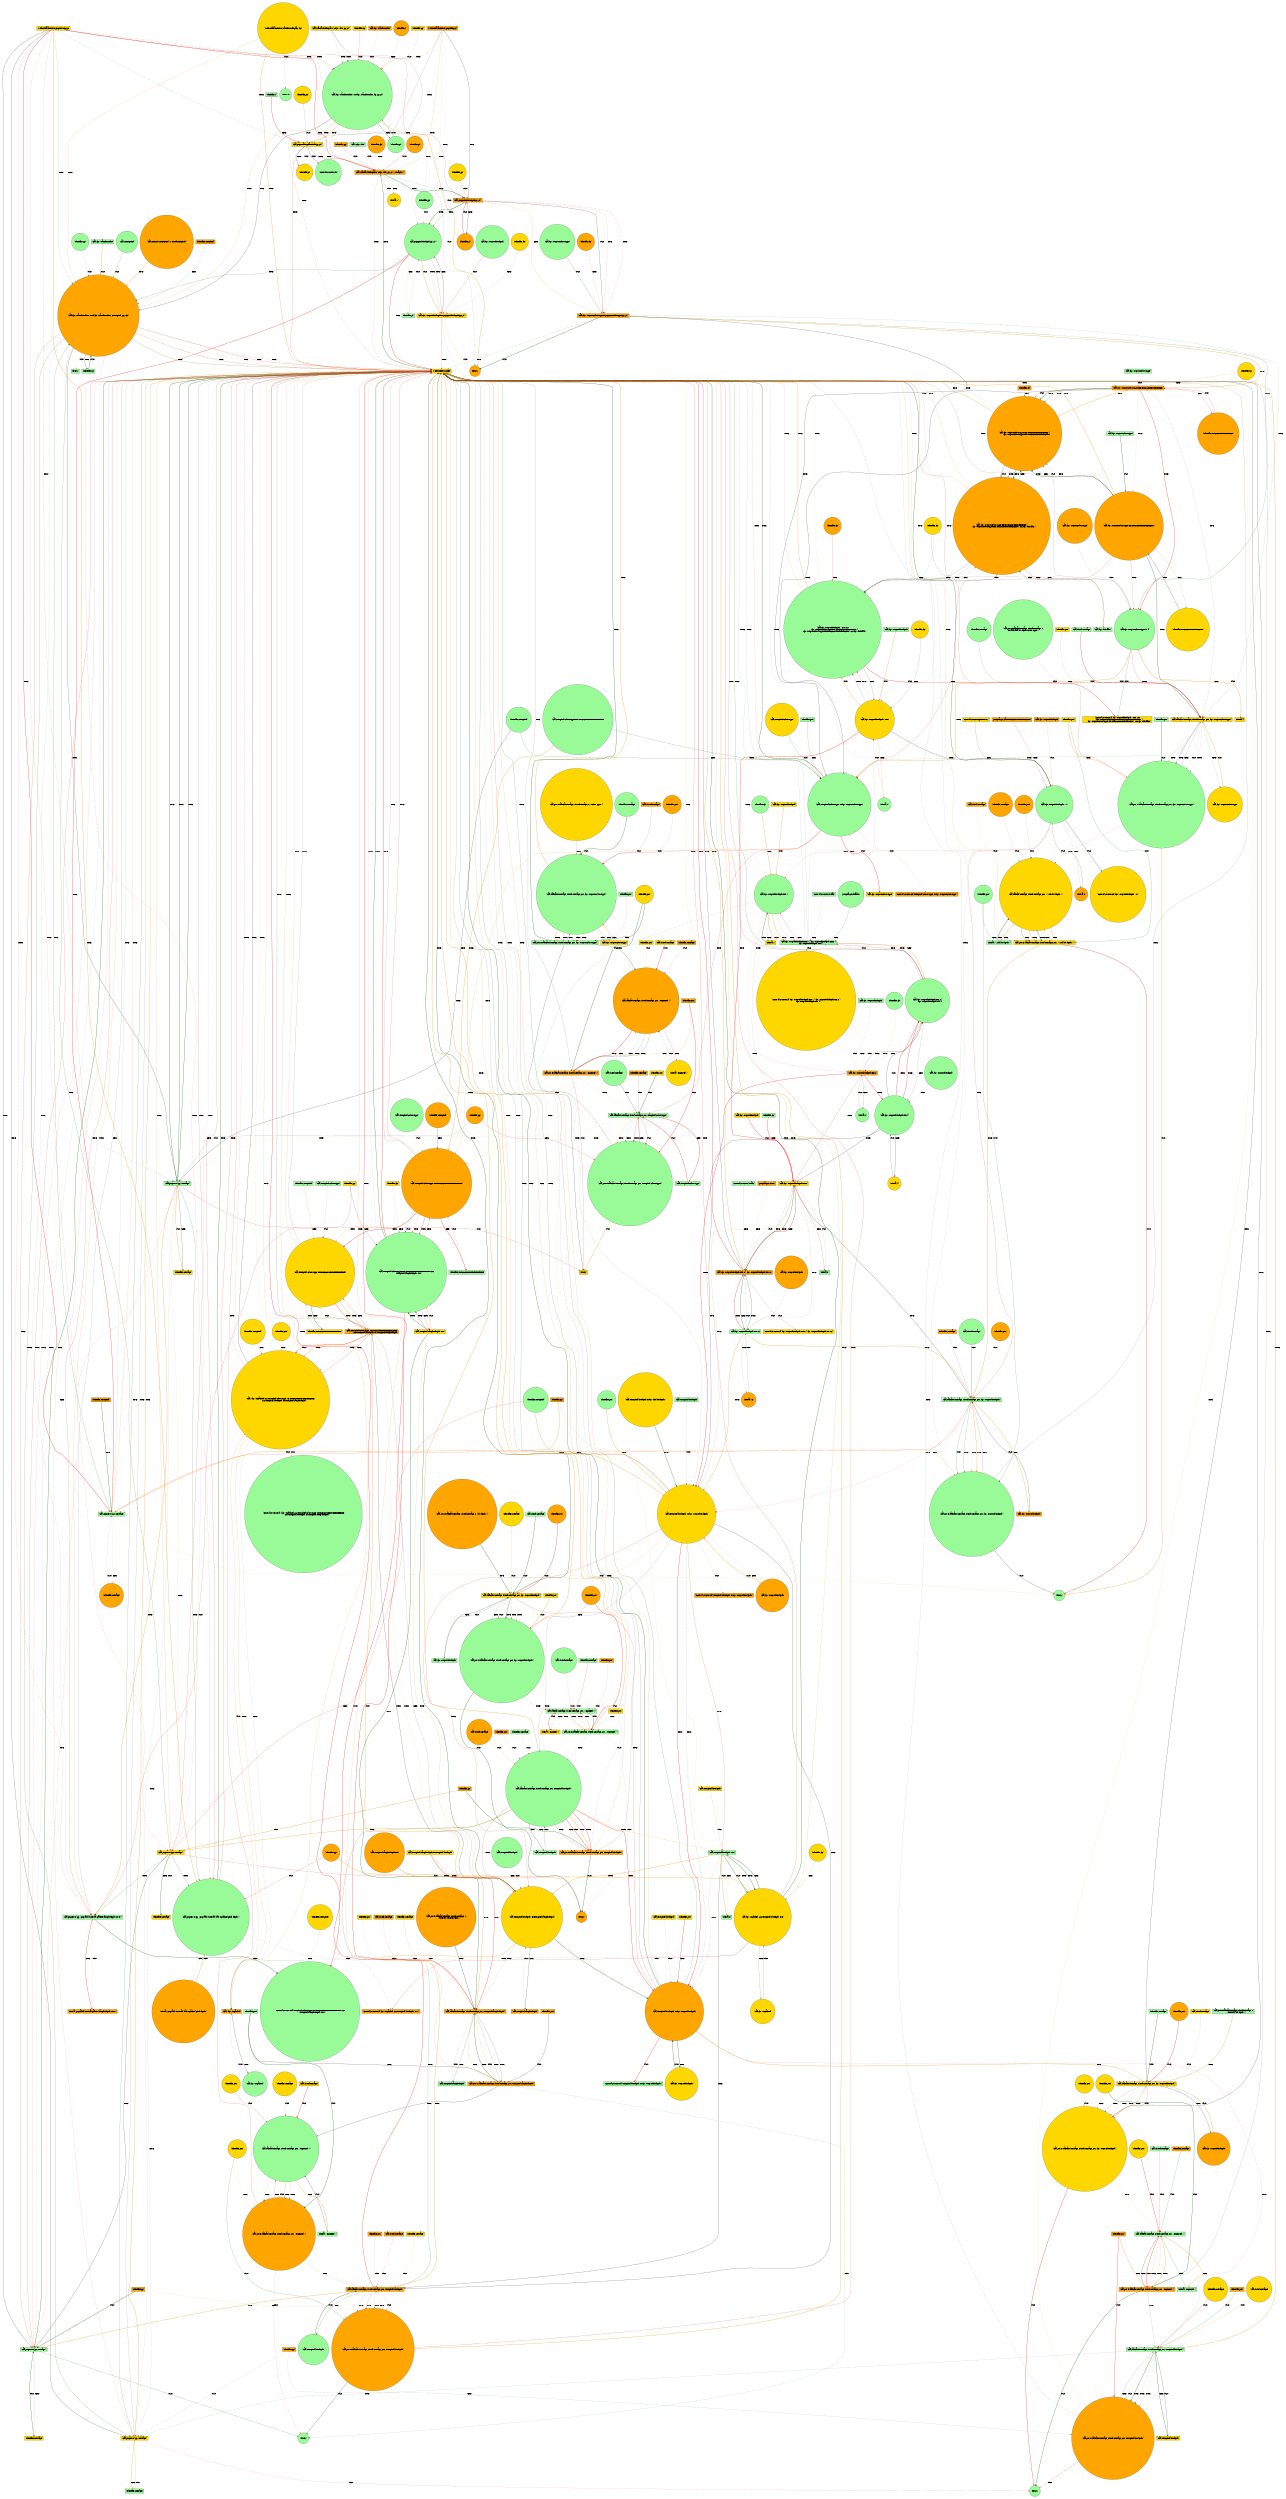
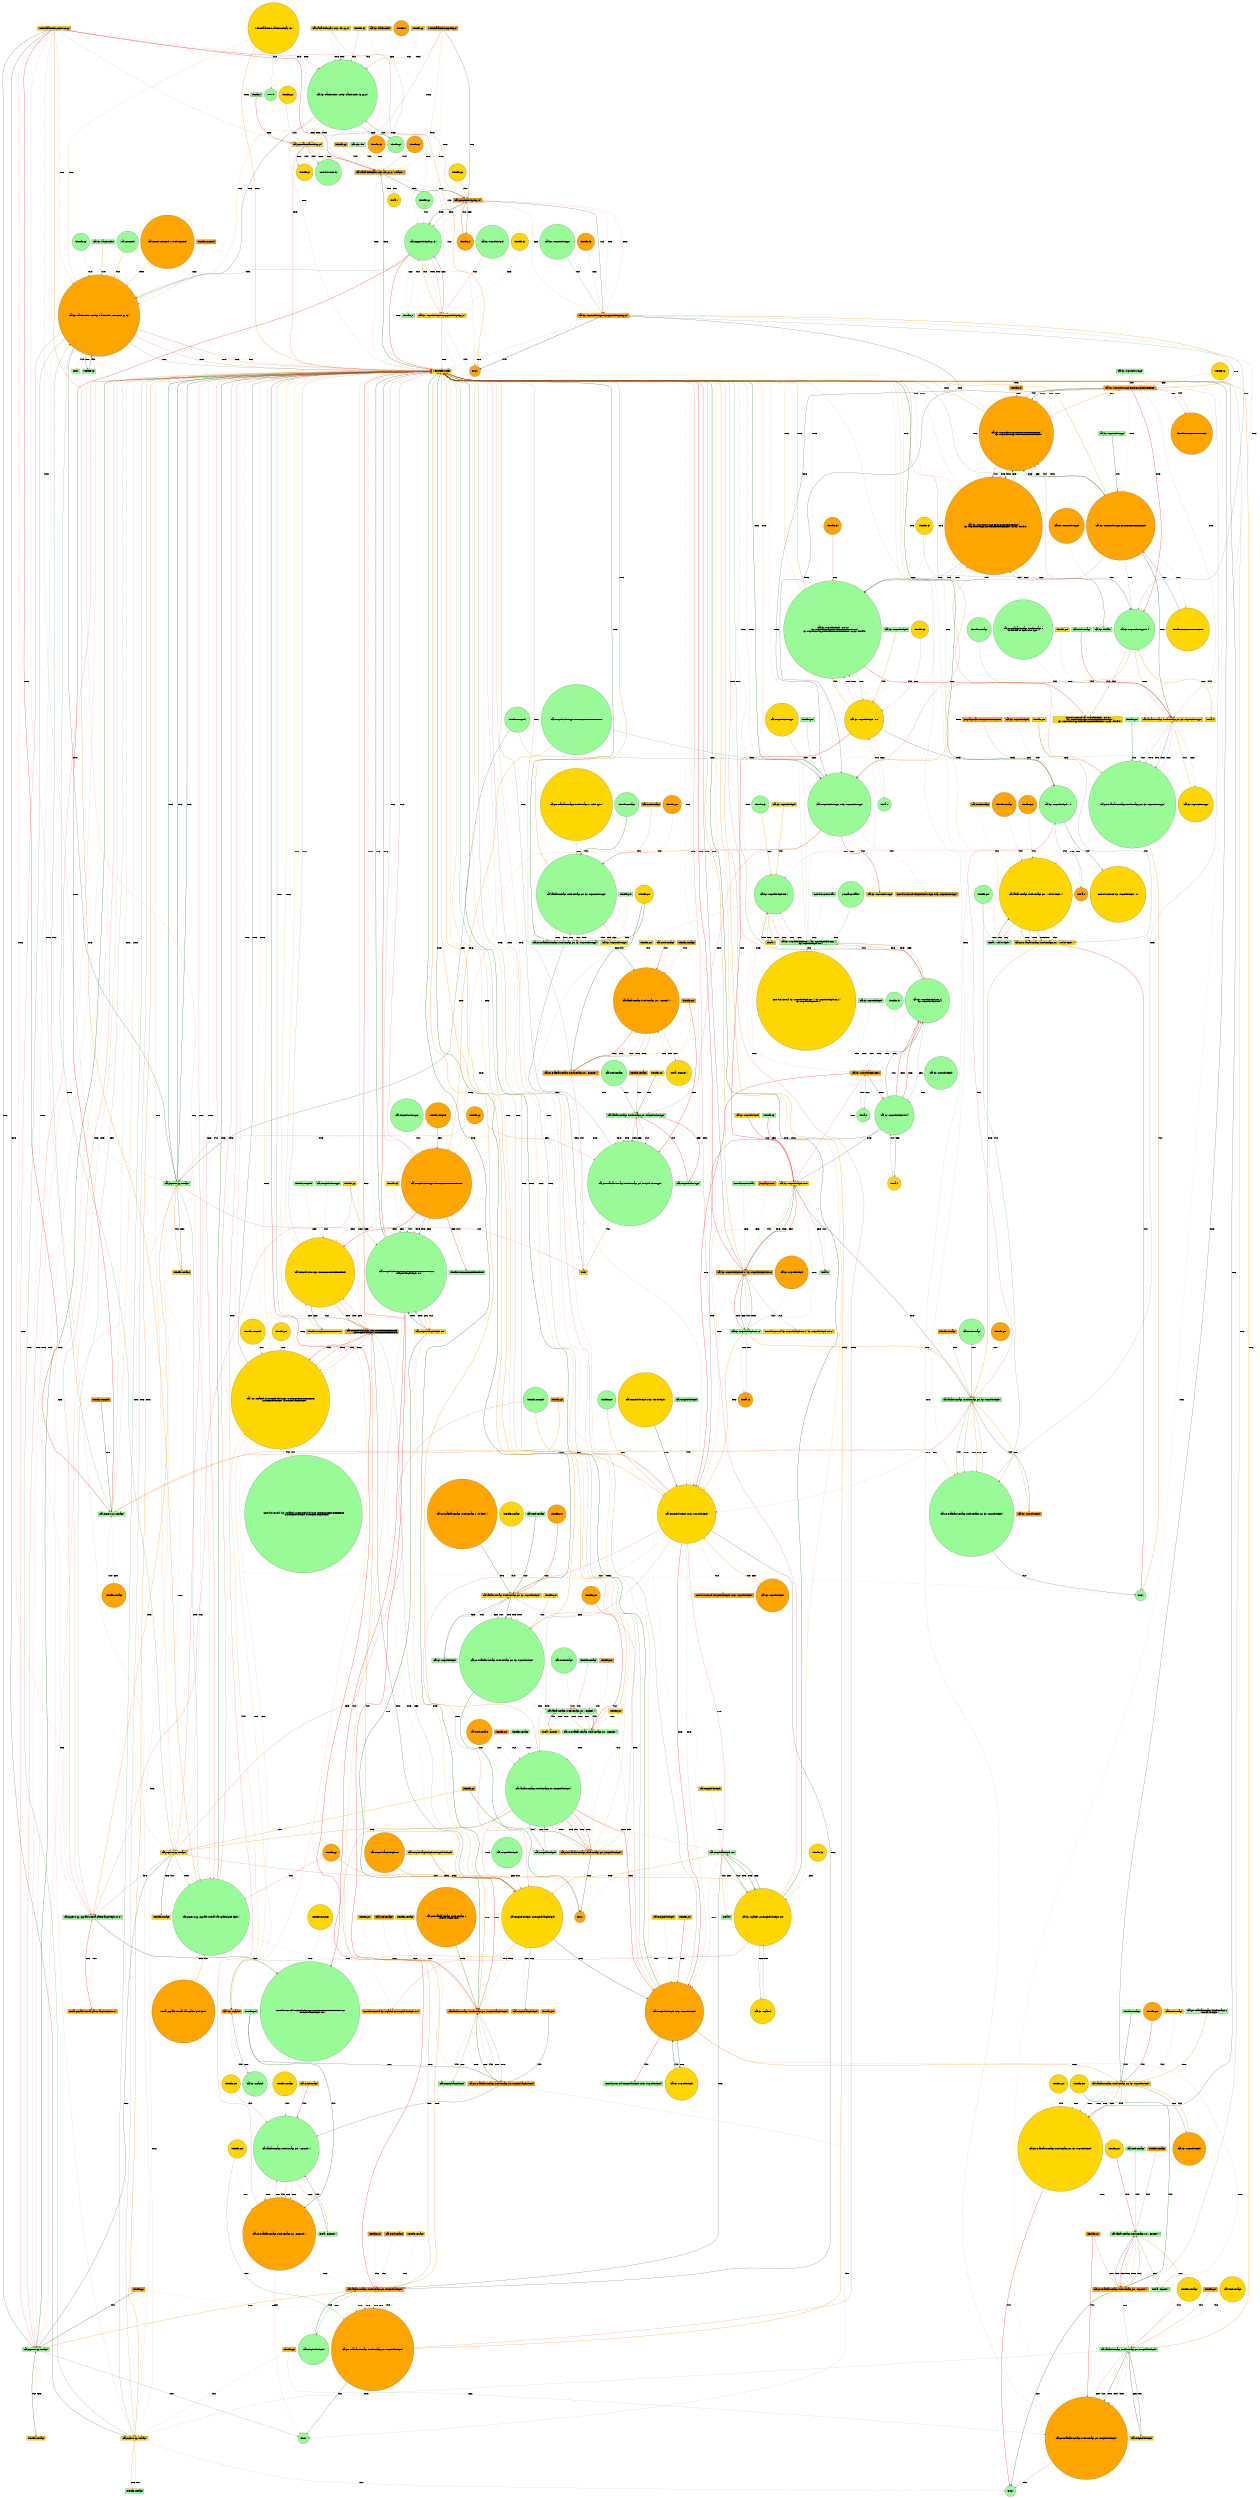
node "(ControlStructure,goto error;)": removed
